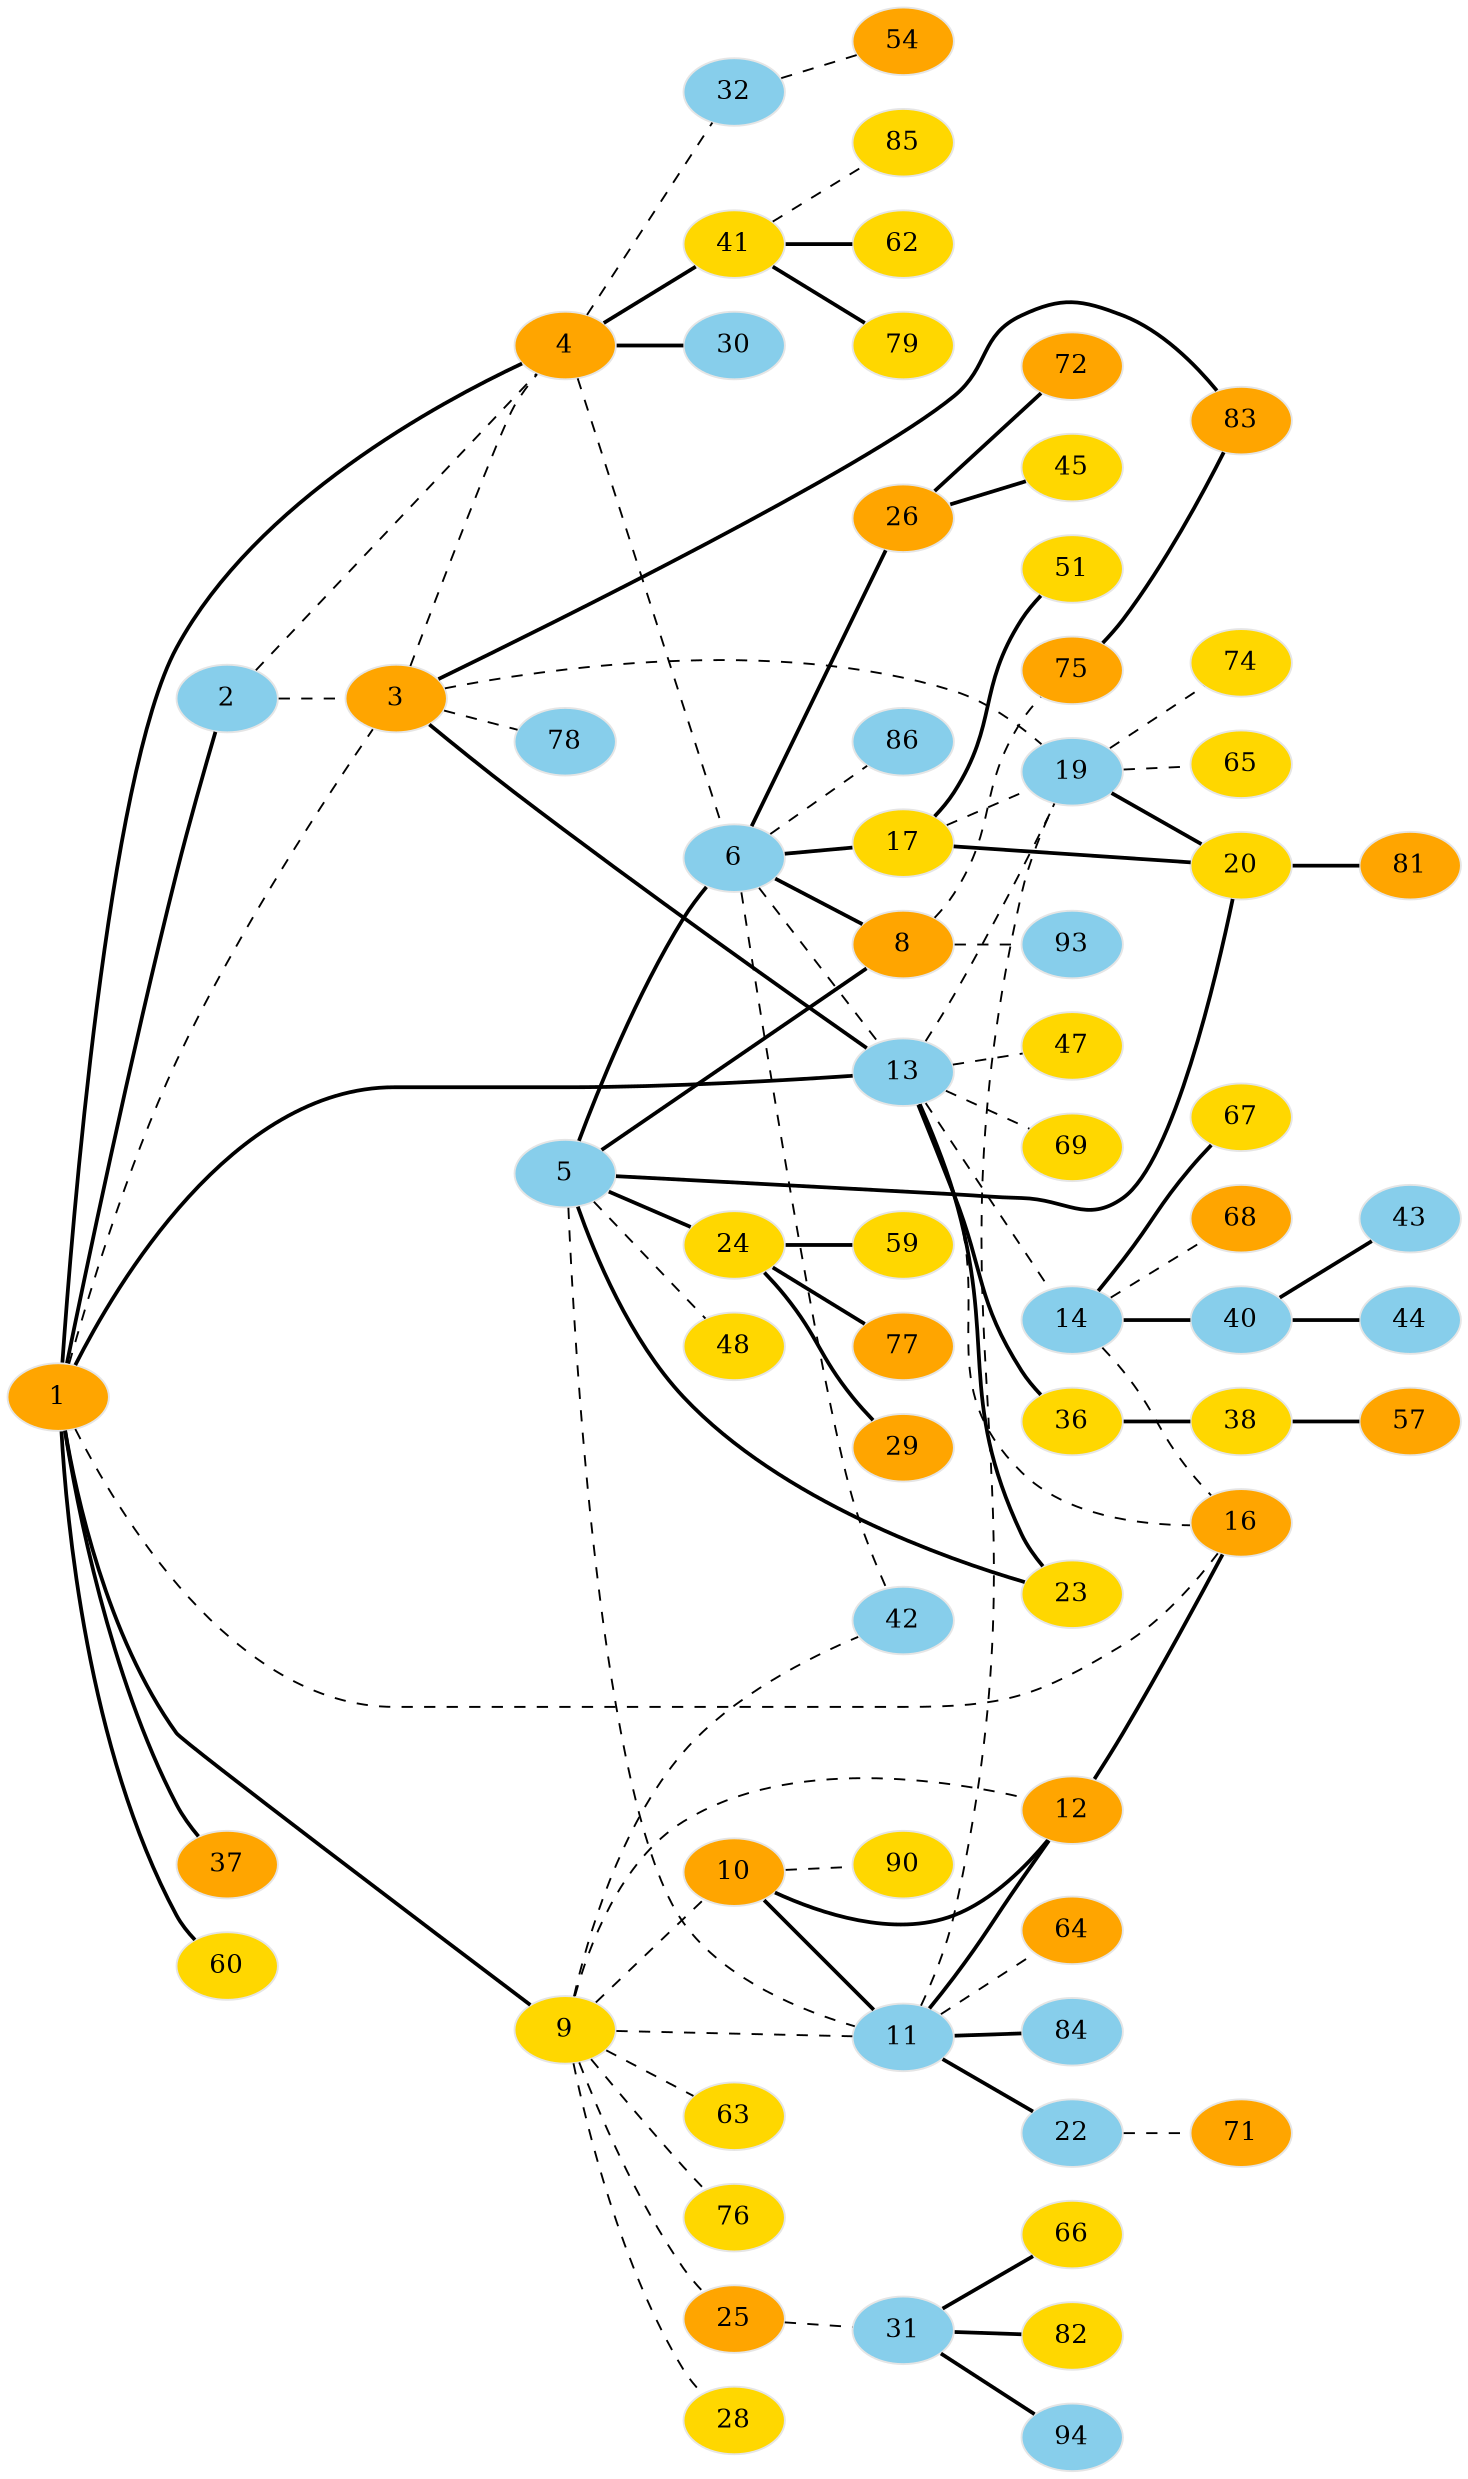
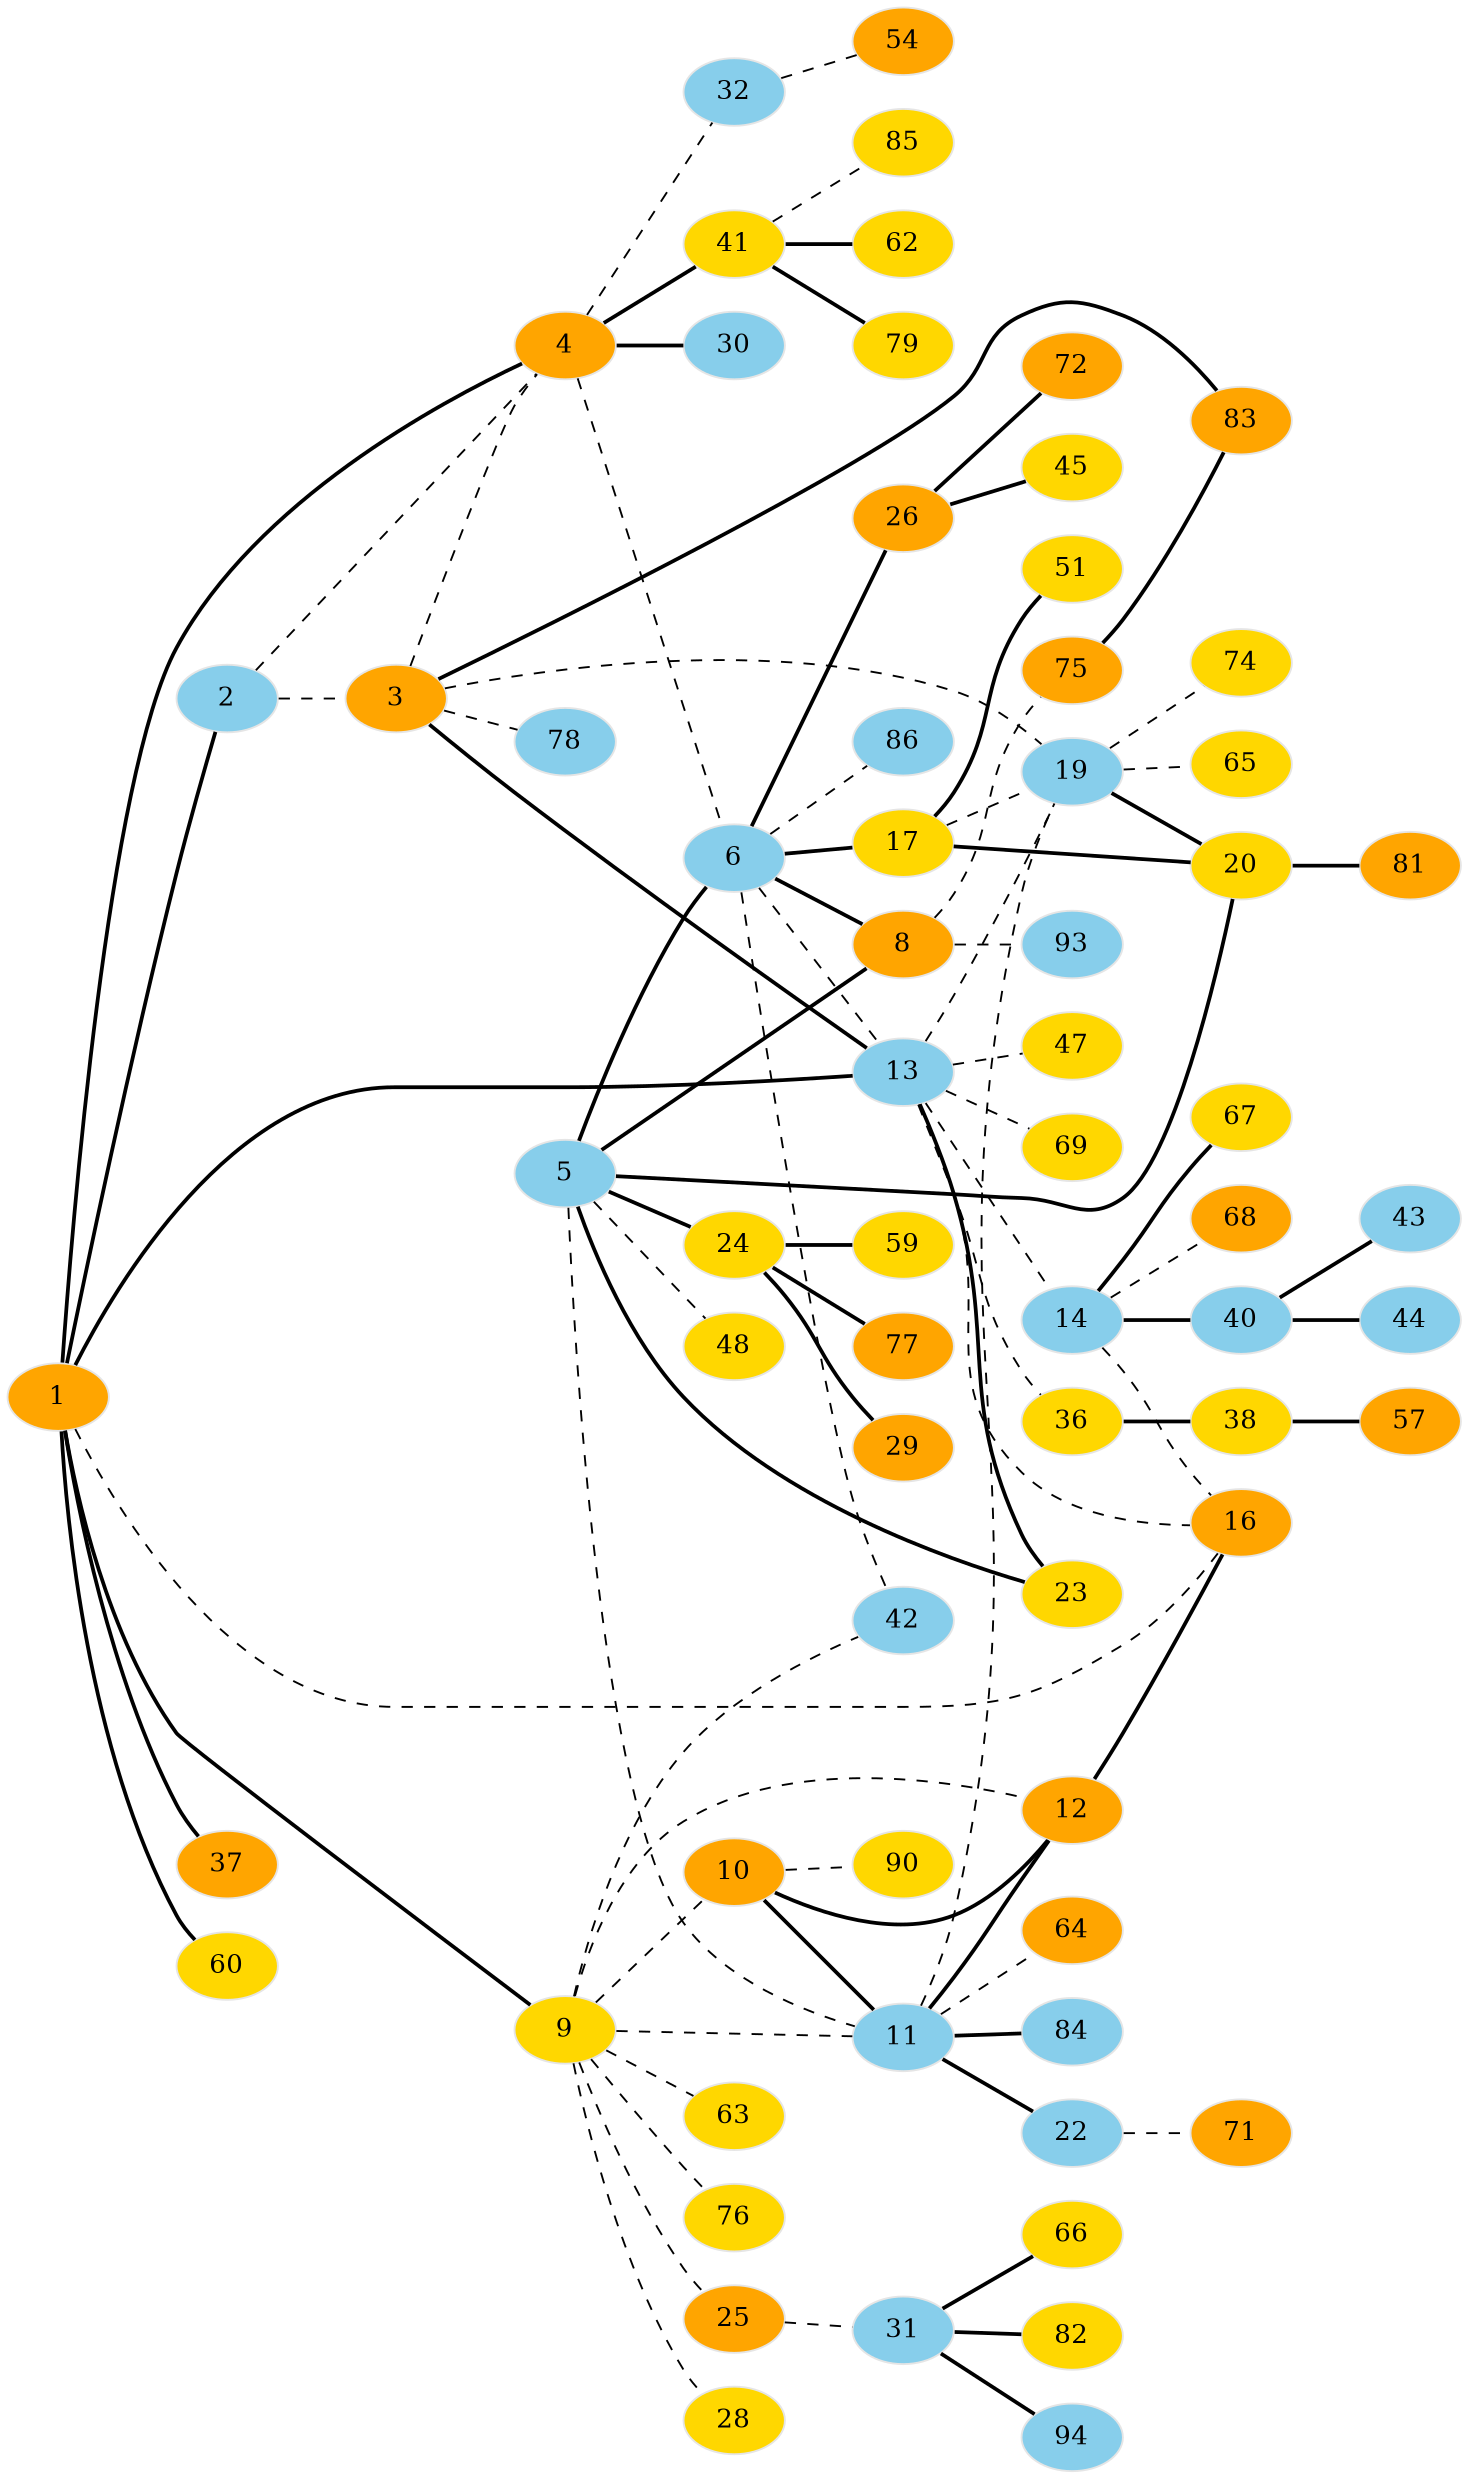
edge "3" -- "1": removed
edge "13" -- "36": style bold -> dashed
